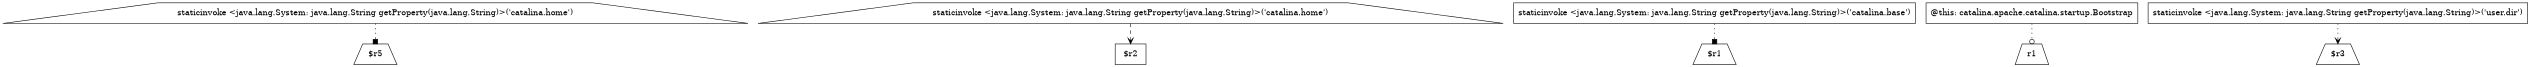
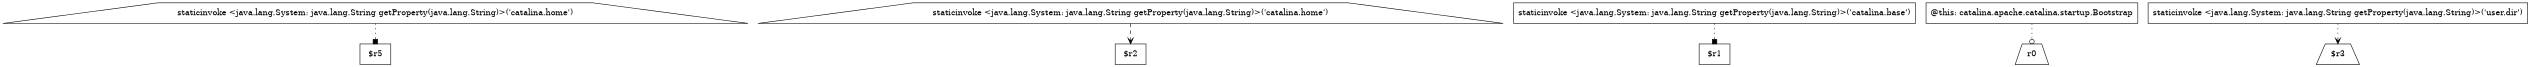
node "$r5": shape trapezium -> box
node "$r1": shape trapezium -> box
node "r1": label "r1" -> "r0"
